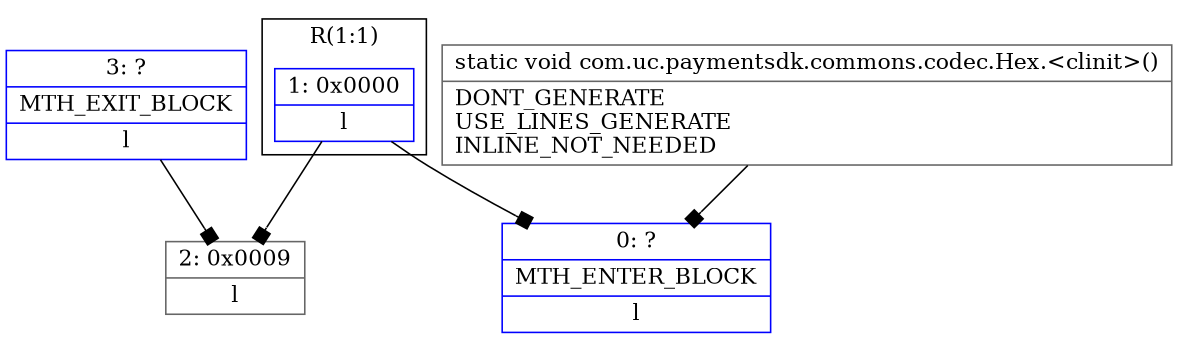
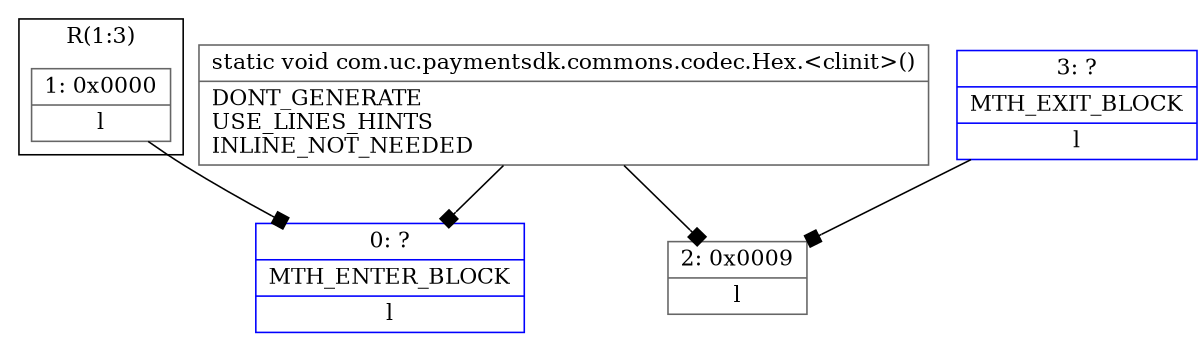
cluster "R(1:1)": label "R(1:1)" -> "R(1:3)"
node "1: 0x0000": color blue -> gray40
node "static void com.uc.paymentsdk.commons.codec.Hex.<clinit>()": text "USE_LINES_GENERATE" -> "USE_LINES_HINTS"
edge "1: 0x0000" -> "2: 0x0009": now "static void com.uc.paymentsdk.commons.codec.Hex.<clinit>()" -> "2: 0x0009"
